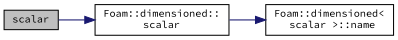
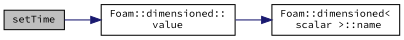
node "scalar": label "scalar" -> "setTime"
node "Foam::dimensioned:: scalar": label "Foam::dimensioned:: scalar" -> "Foam::dimensioned:: value"
